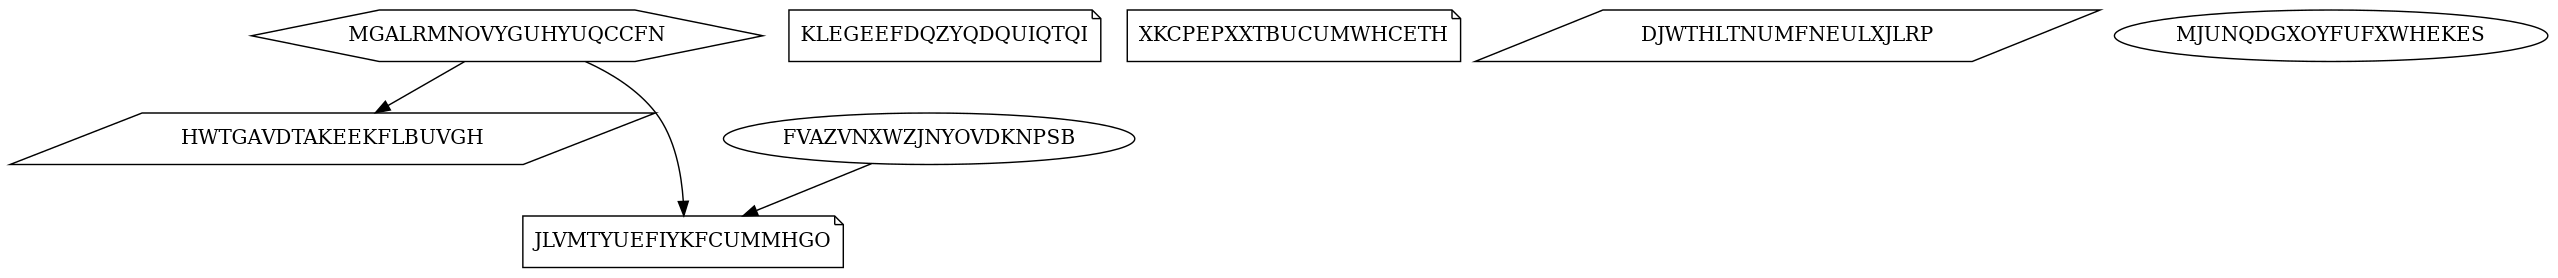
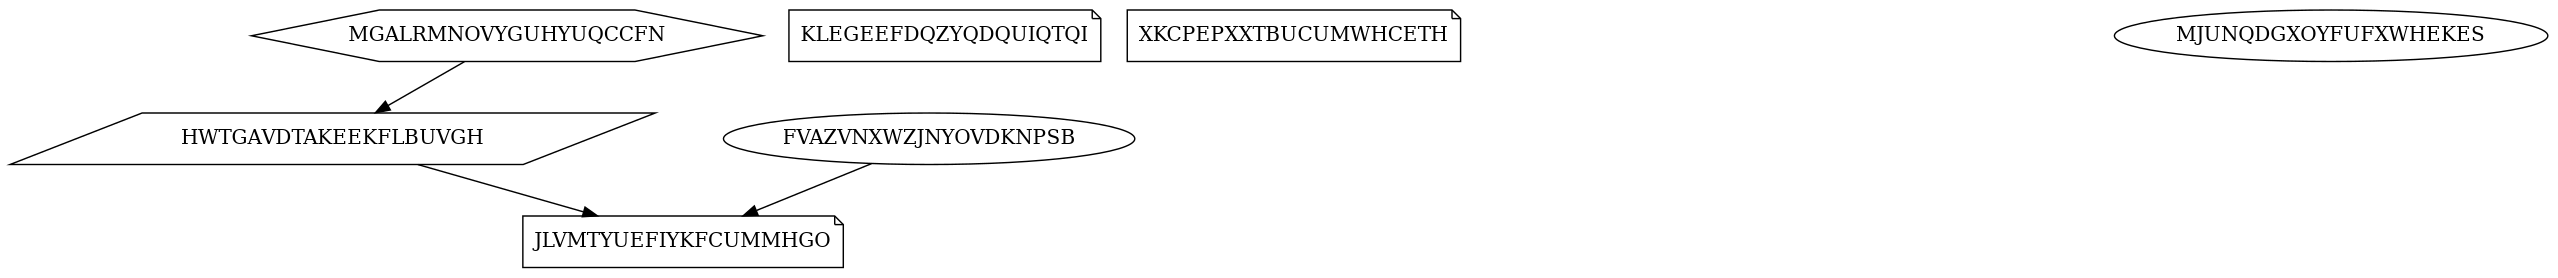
node "DJWTHLTNUMFNEULXJLRP": removed
edge "MGALRMNOVYGUHYUQCCFN" -> "JLVMTYUEFIYKFCUMMHGO": now "HWTGAVDTAKEEKFLBUVGH" -> "JLVMTYUEFIYKFCUMMHGO"
